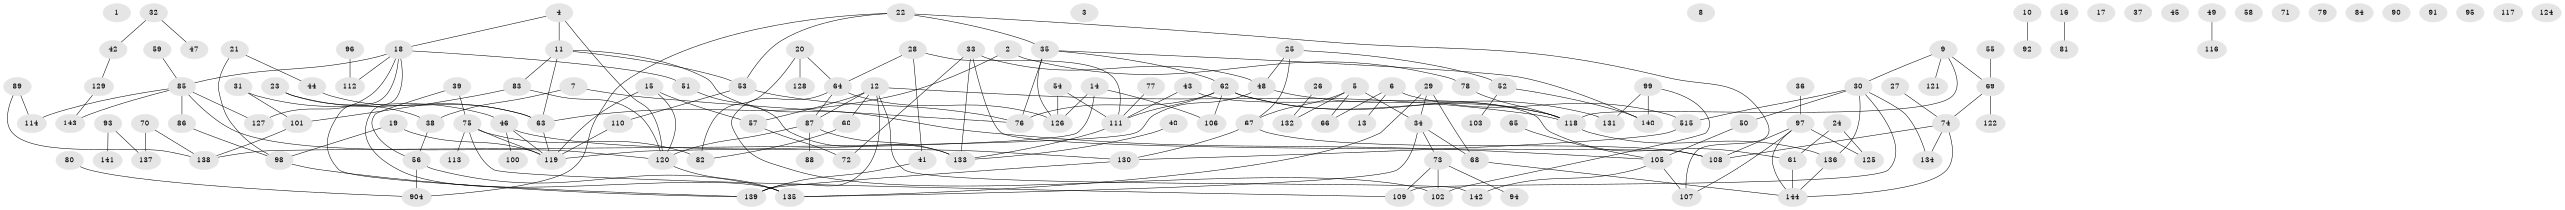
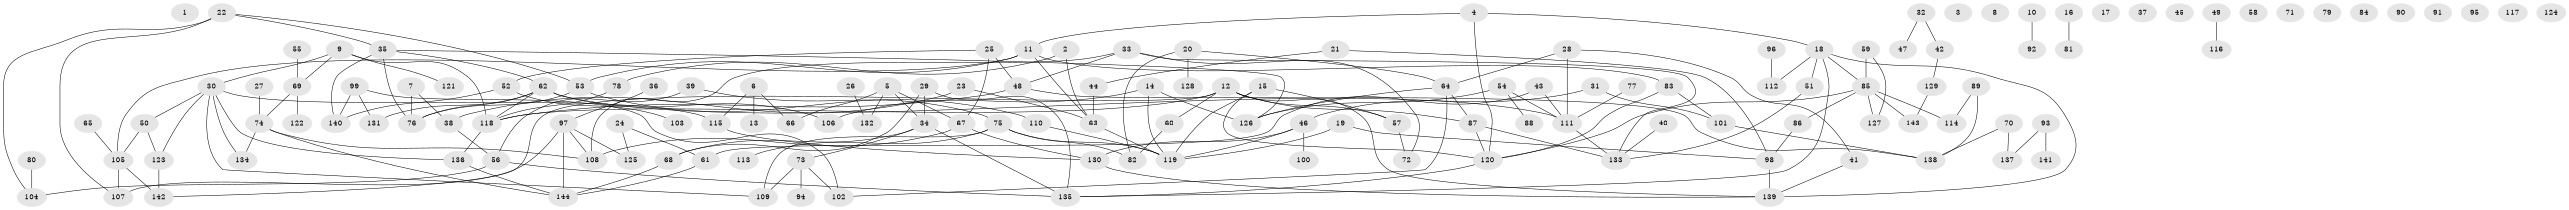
edge "18" -- "127": now "59" -- "127"
node "515": label "515" -> "115"
edge "87" -- "88": now "54" -- "88"
node "123": added
node "904": label "904" -> "104"
